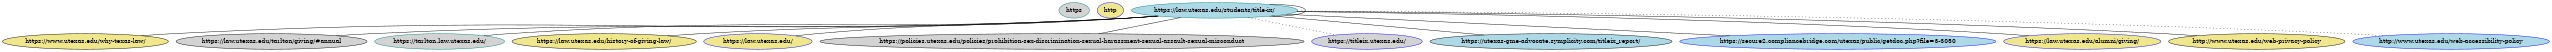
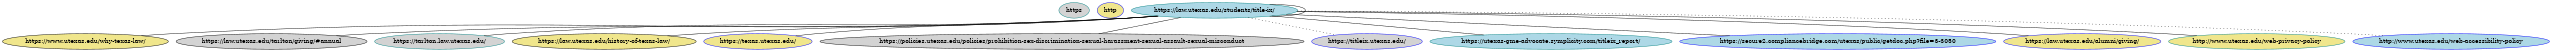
node "https://law.utexas.edu/history-of-giving-law/": label "https://law.utexas.edu/history-of-giving-law/" -> "https://law.utexas.edu/history-of-texas-law/"
node "https://law.utexas.edu/": label "https://law.utexas.edu/" -> "https://texas.utexas.edu/"
node "https://utexas-gme-advocate.symplicity.com/titleix_report/": color black -> teal
node "http://www.utexas.edu/web-privacy-policy": color black -> teal
